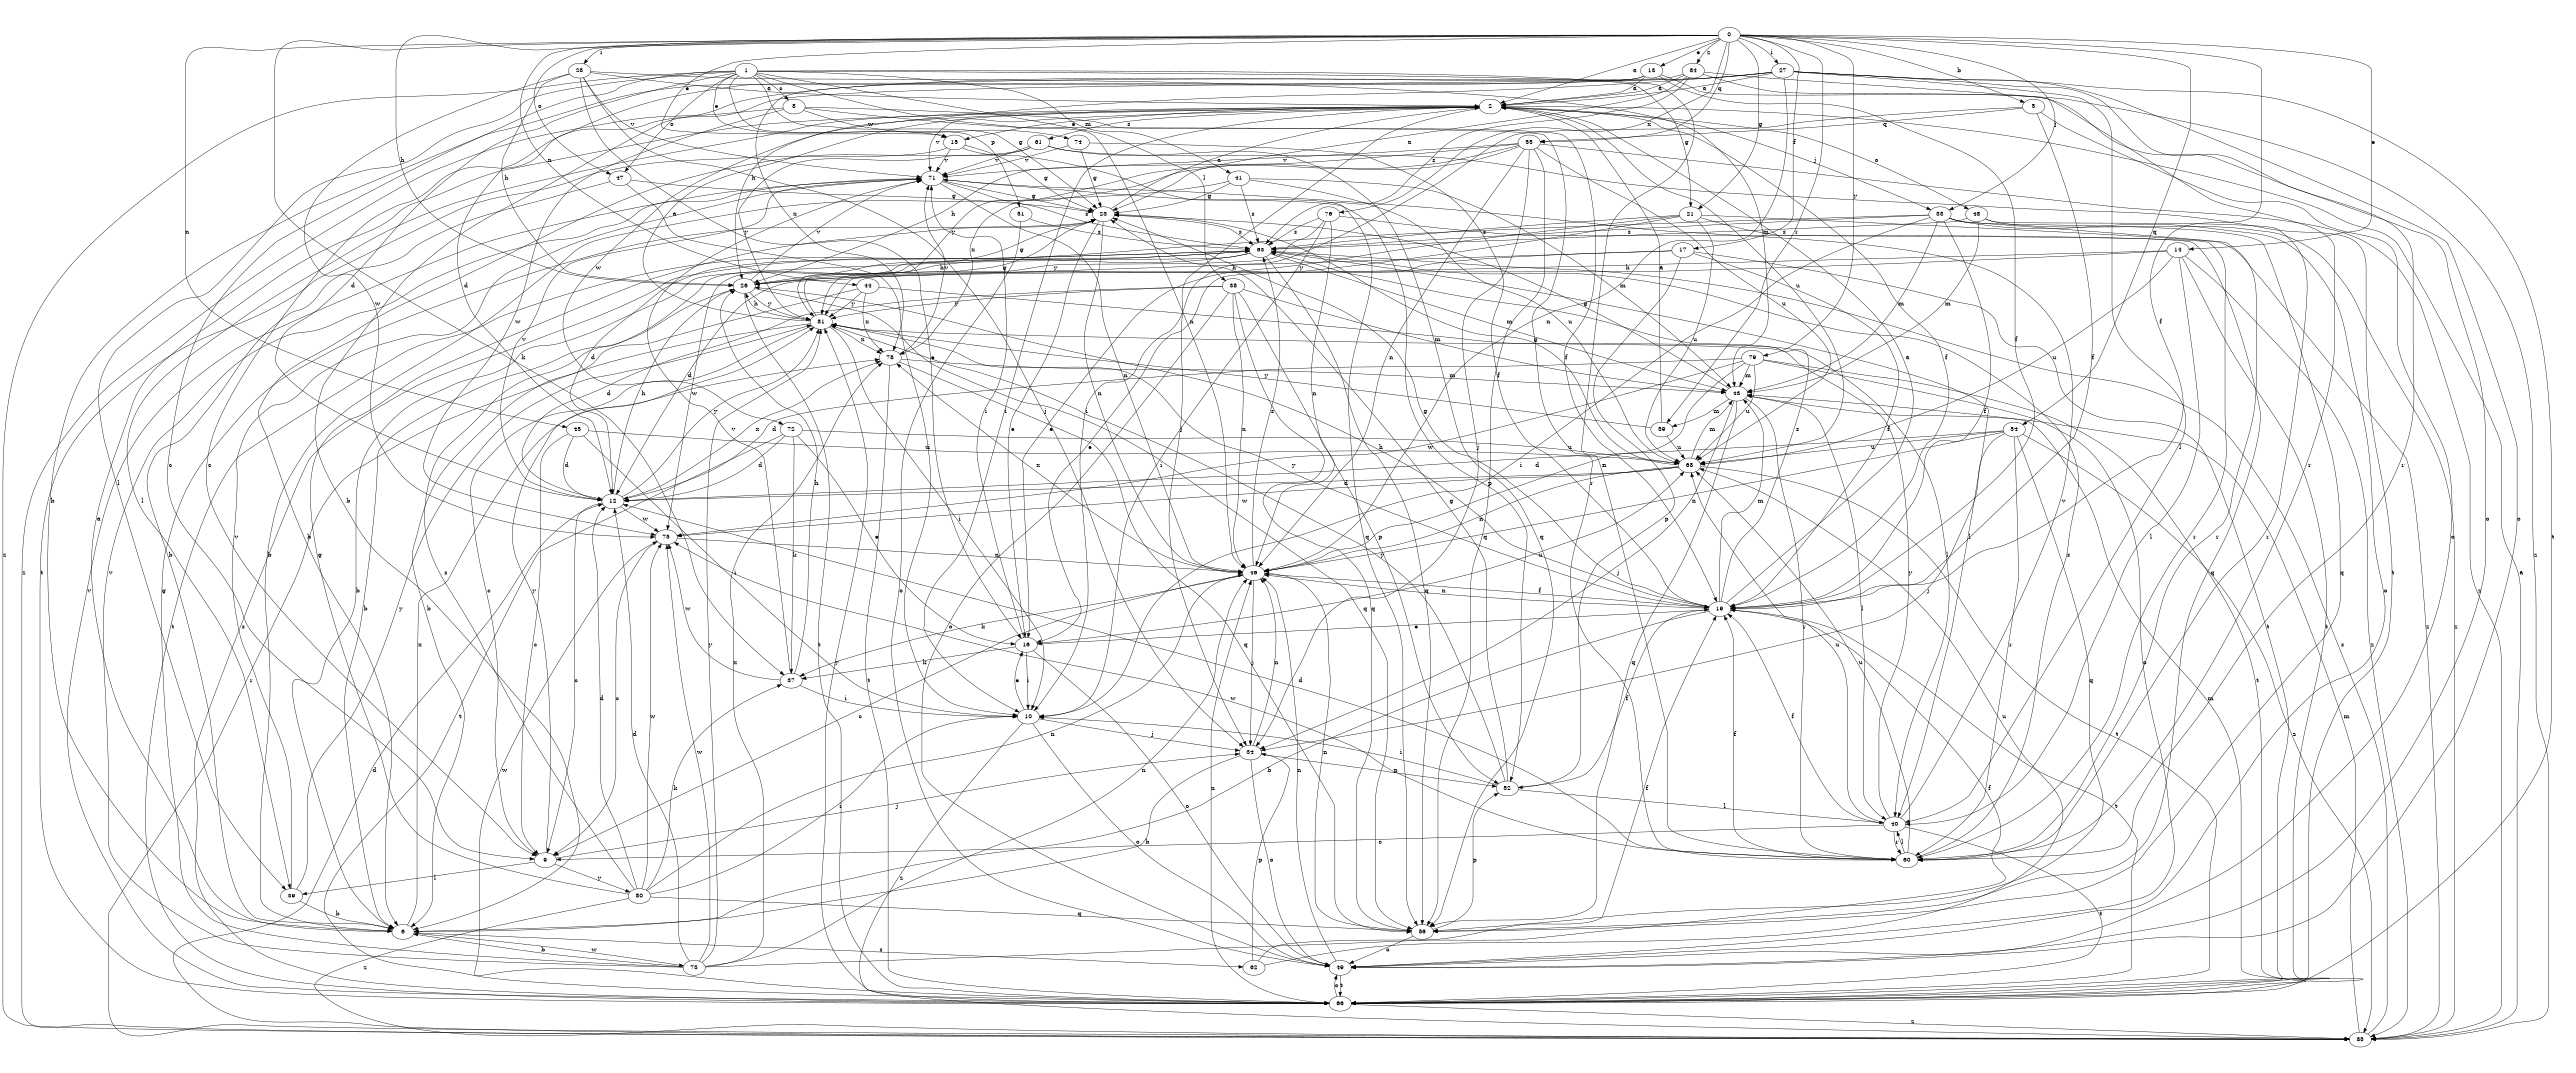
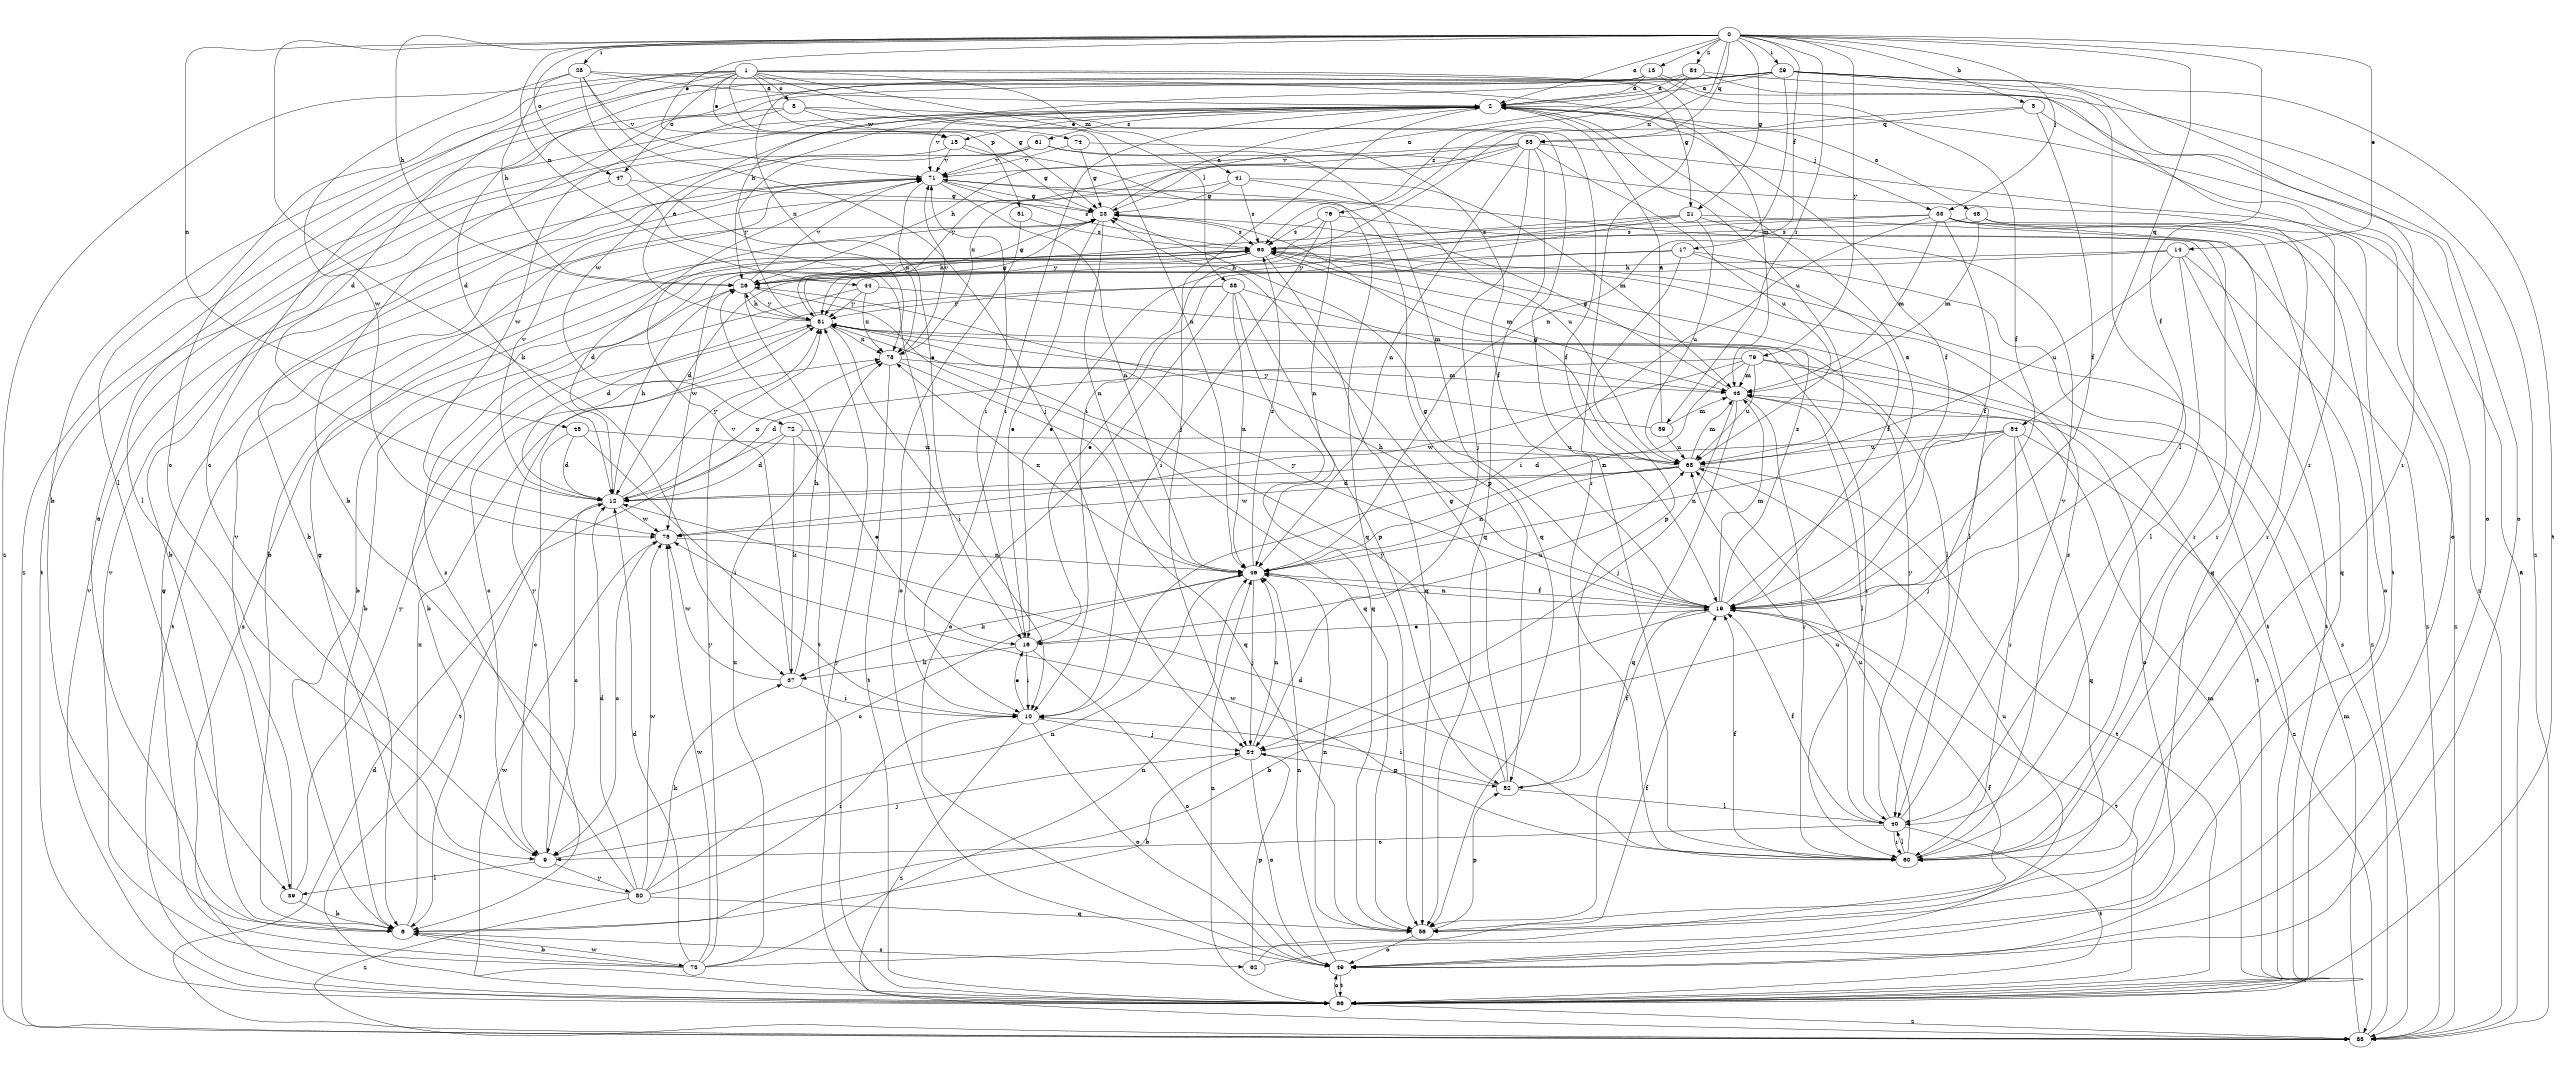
node "27": label "27" -> "29"
edge "71" -> "78": added, label "x"
edge "43" -> "59": reversed
edge "81" -> "85": now "81" -> "60"
